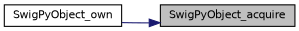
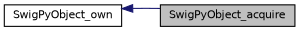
edge "SwigPyObject_own" -> "SwigPyObject_acquire": reversed
